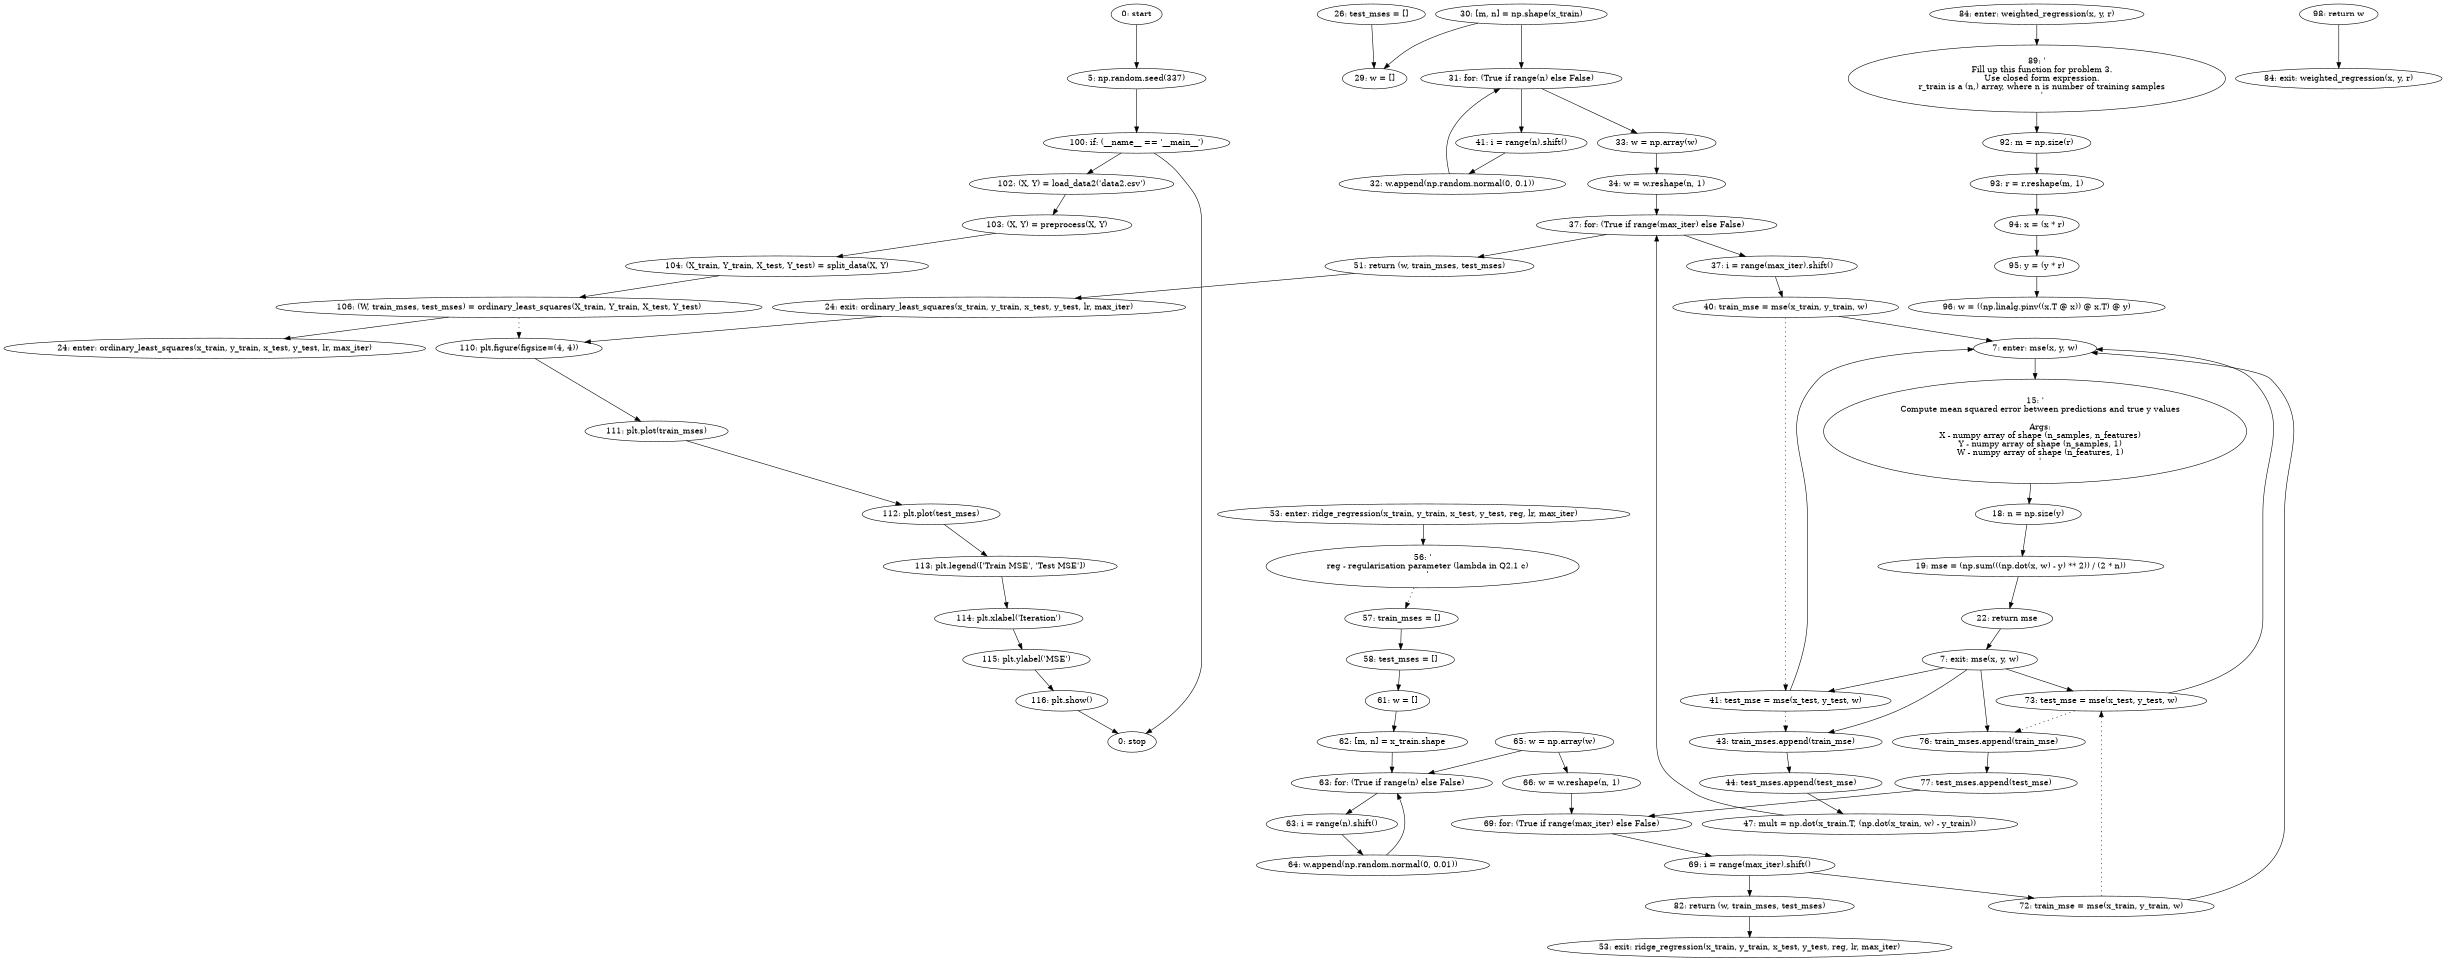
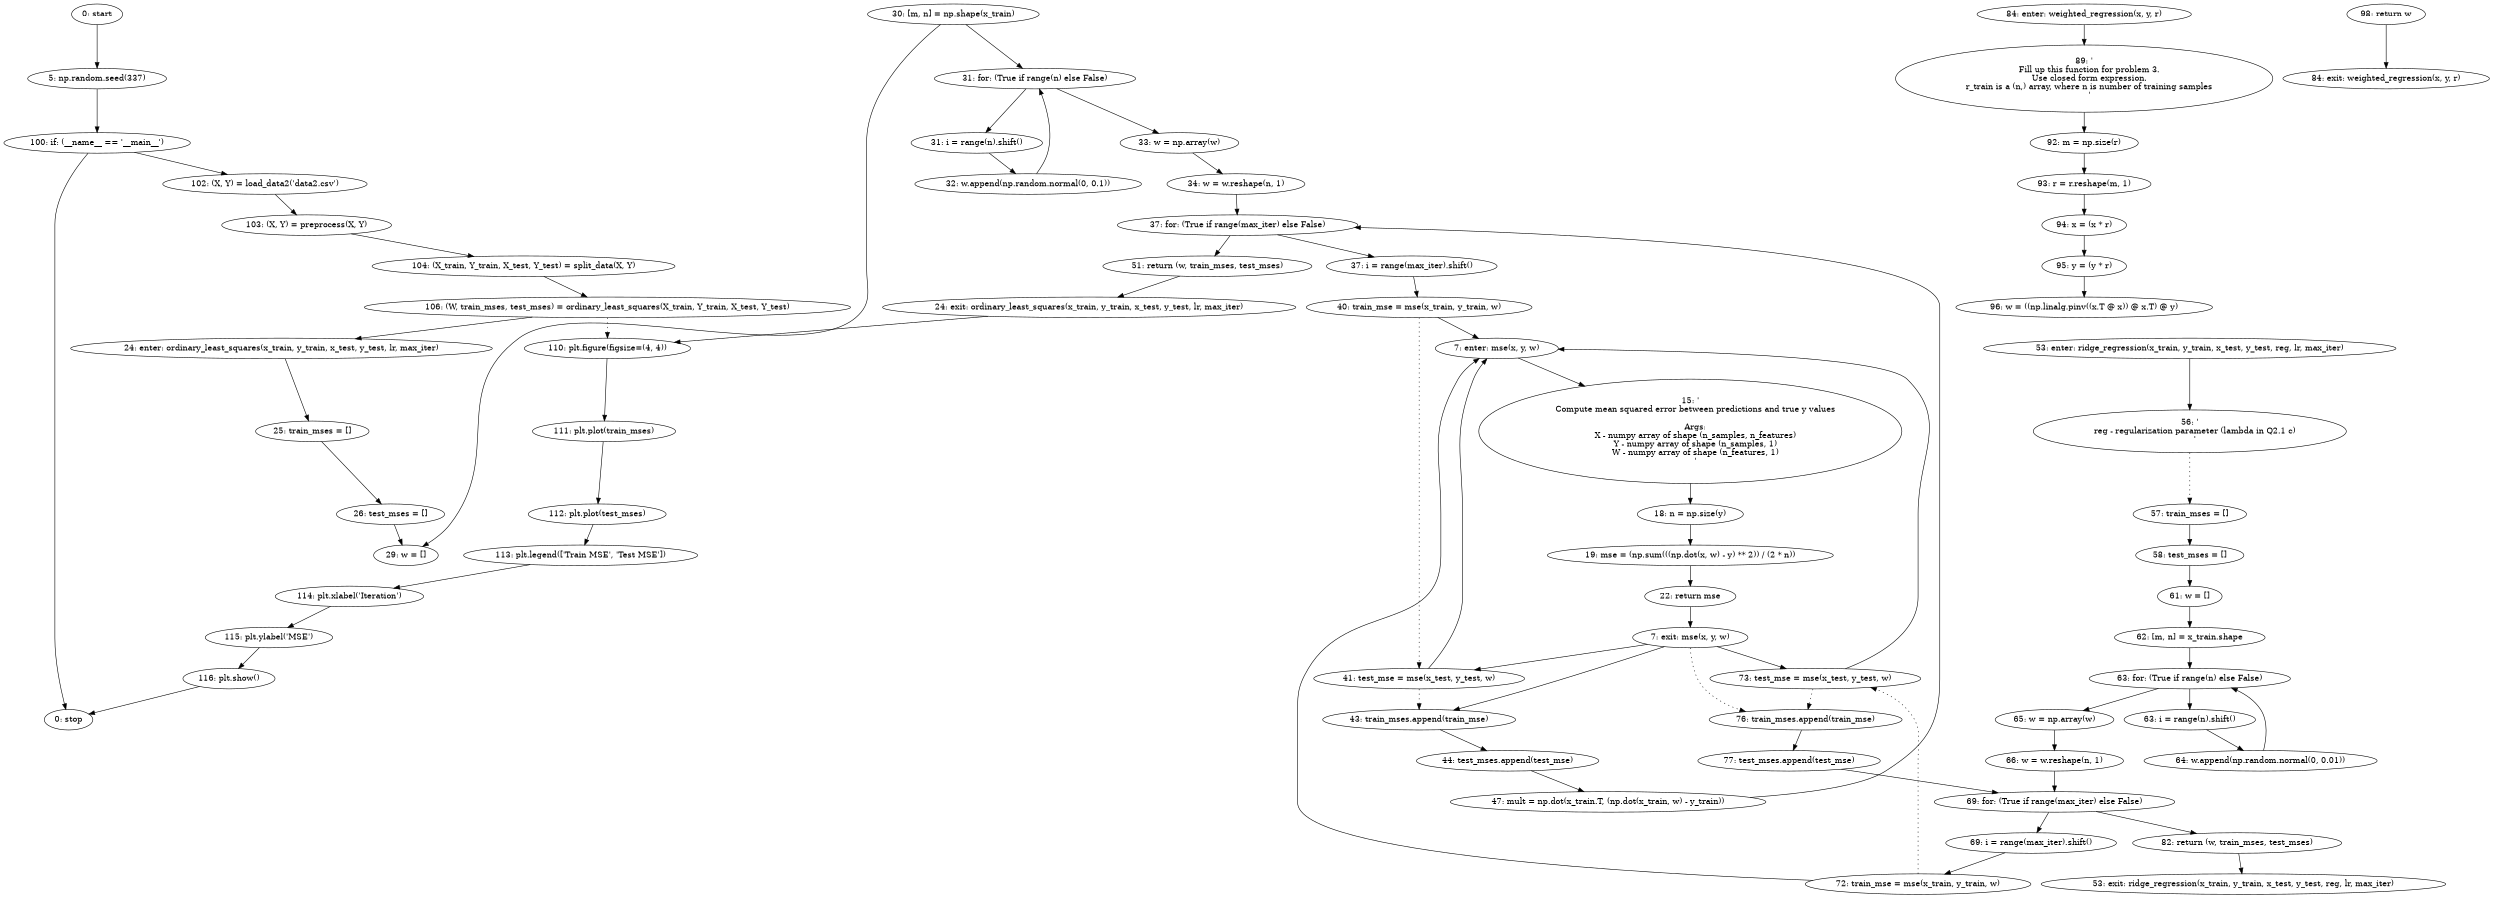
node "41: i = range(n).shift()": label "41: i = range(n).shift()" -> "31: i = range(n).shift()"
node "25: train_mses = []": added
edge "7: exit: mse(x, y, w)" -> "76: train_mses.append(train_mse)": style solid -> dotted
edge "65: w = np.array(w)" -> "63: for: (True if range(n) else False)": reversed
edge "69: i = range(max_iter).shift()" -> "82: return (w, train_mses, test_mses)": now "69: for: (True if range(max_iter) else False)" -> "82: return (w, train_mses, test_mses)"
